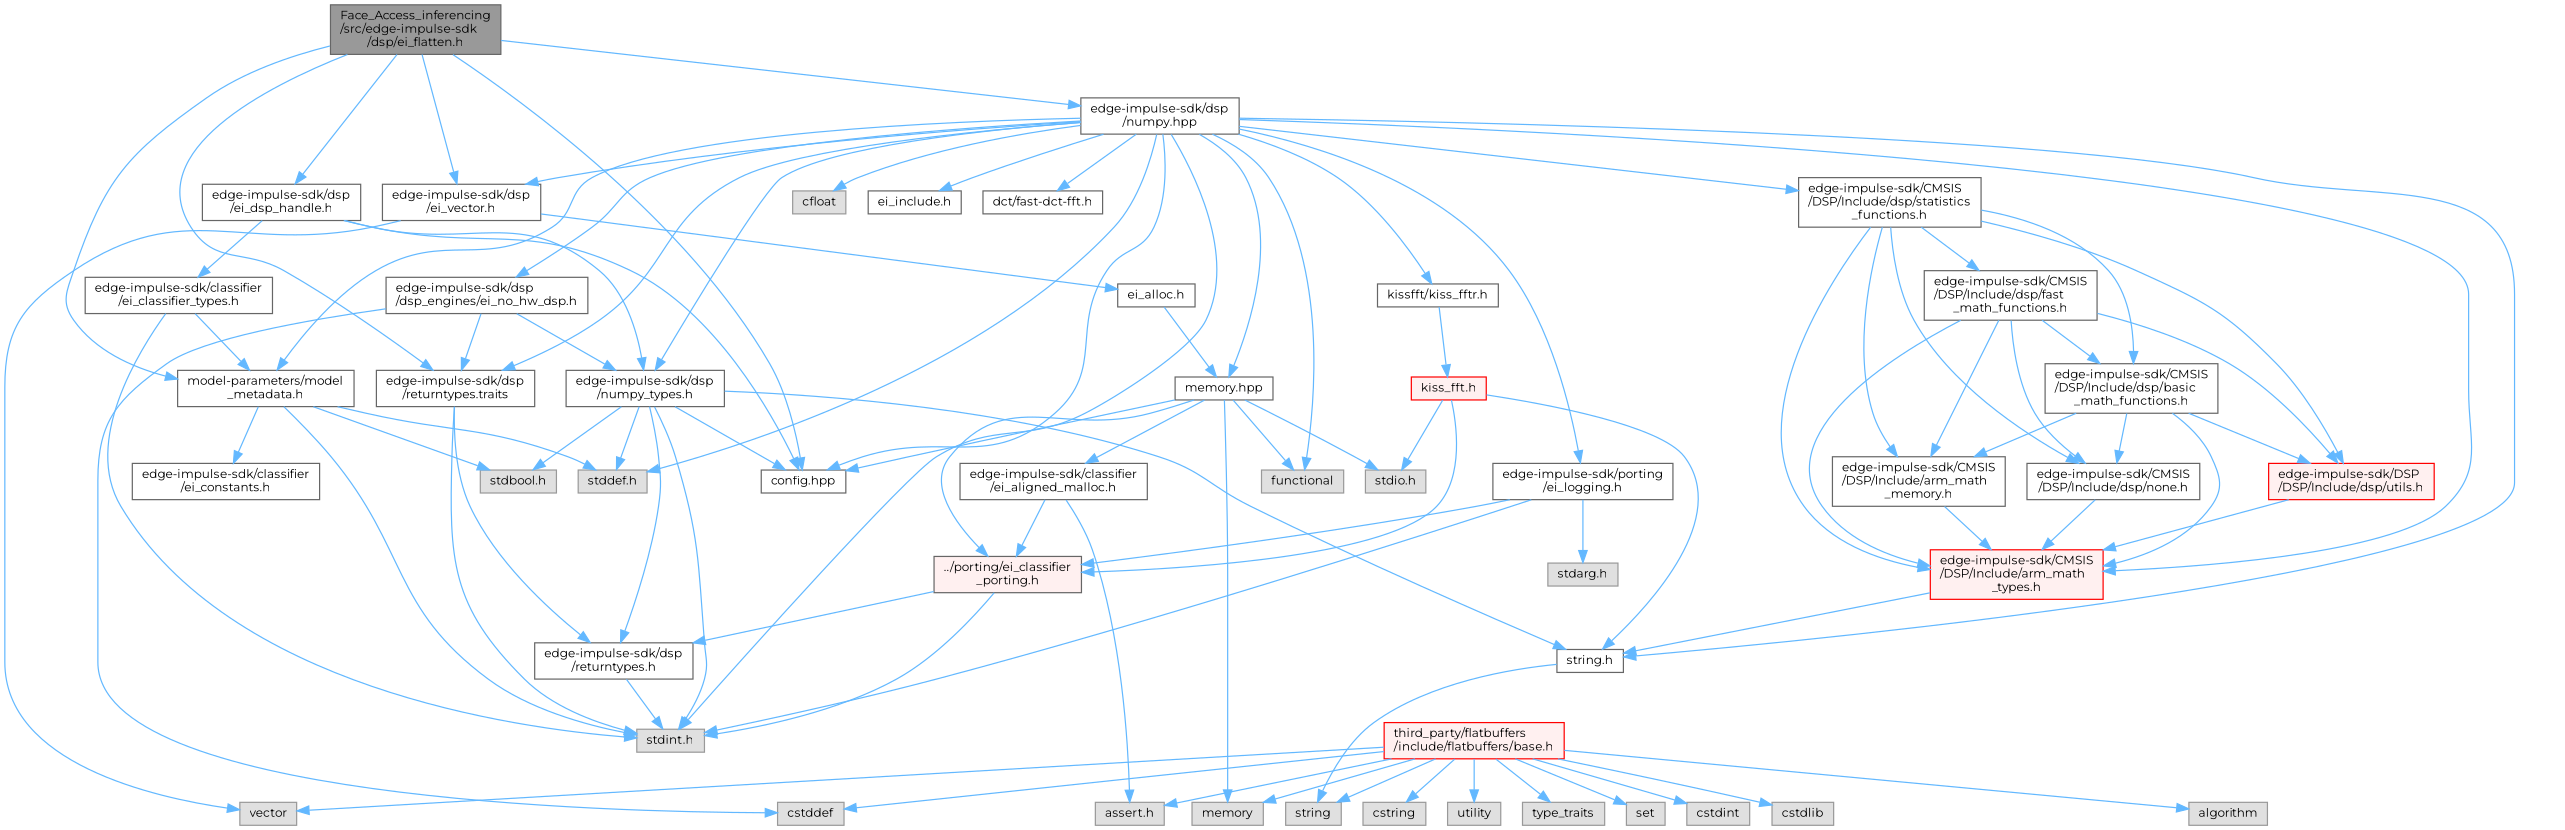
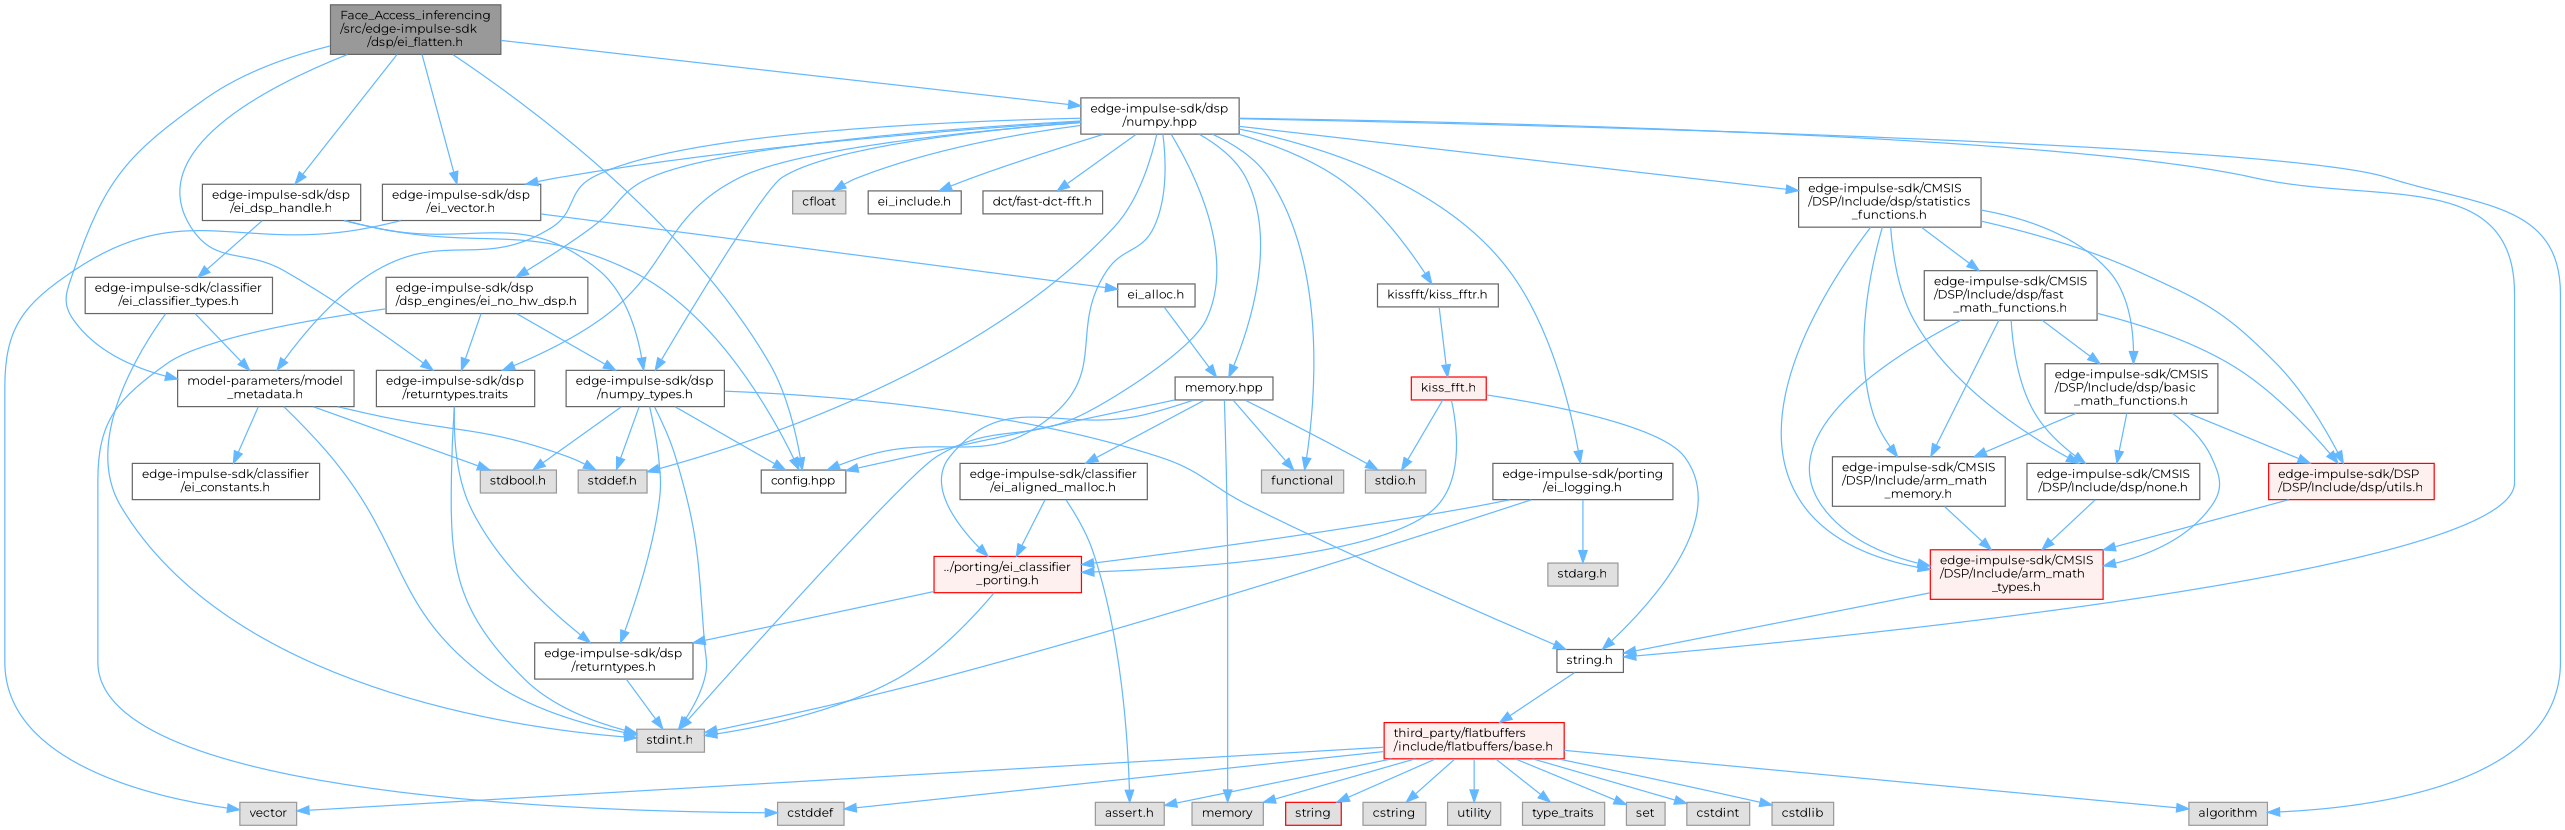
edge "edge-impulse-sdk/dsp /numpy.hpp" -> "edge-impulse-sdk/CMSIS /DSP/Include/arm_math _types.h": now "edge-impulse-sdk/dsp /numpy.hpp" -> "algorithm"
node "../porting/ei_classifier _porting.h": color grey40 -> red
edge "string.h" -> "string": now "string.h" -> "third_party/flatbuffers /include/flatbuffers/base.h"
node "string": color grey60 -> red
